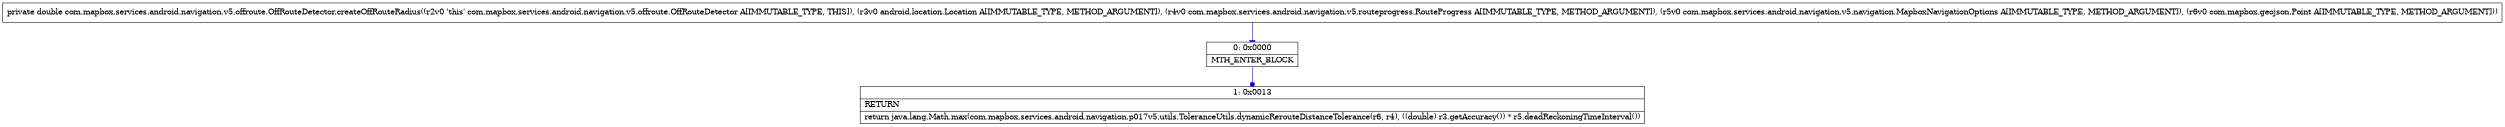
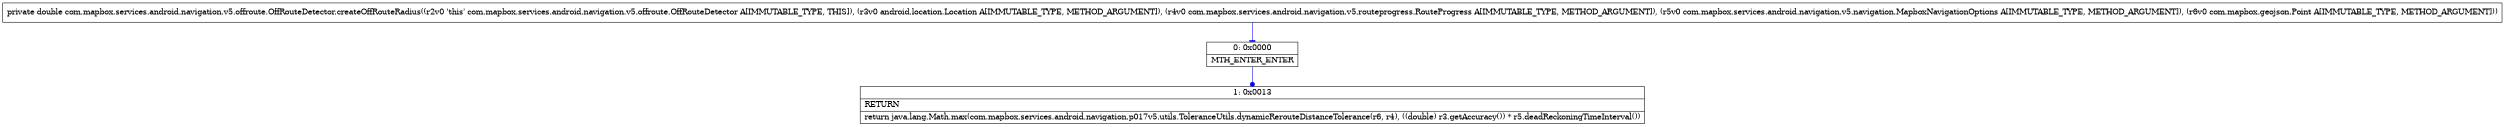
node "0: 0x0000": text "MTH_ENTER_BLOCK" -> "MTH_ENTER_ENTER"
